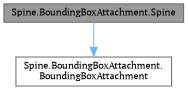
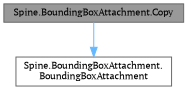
node "Spine.BoundingBoxAttachment.Spine": label "Spine.BoundingBoxAttachment.Spine" -> "Spine.BoundingBoxAttachment.Copy"
